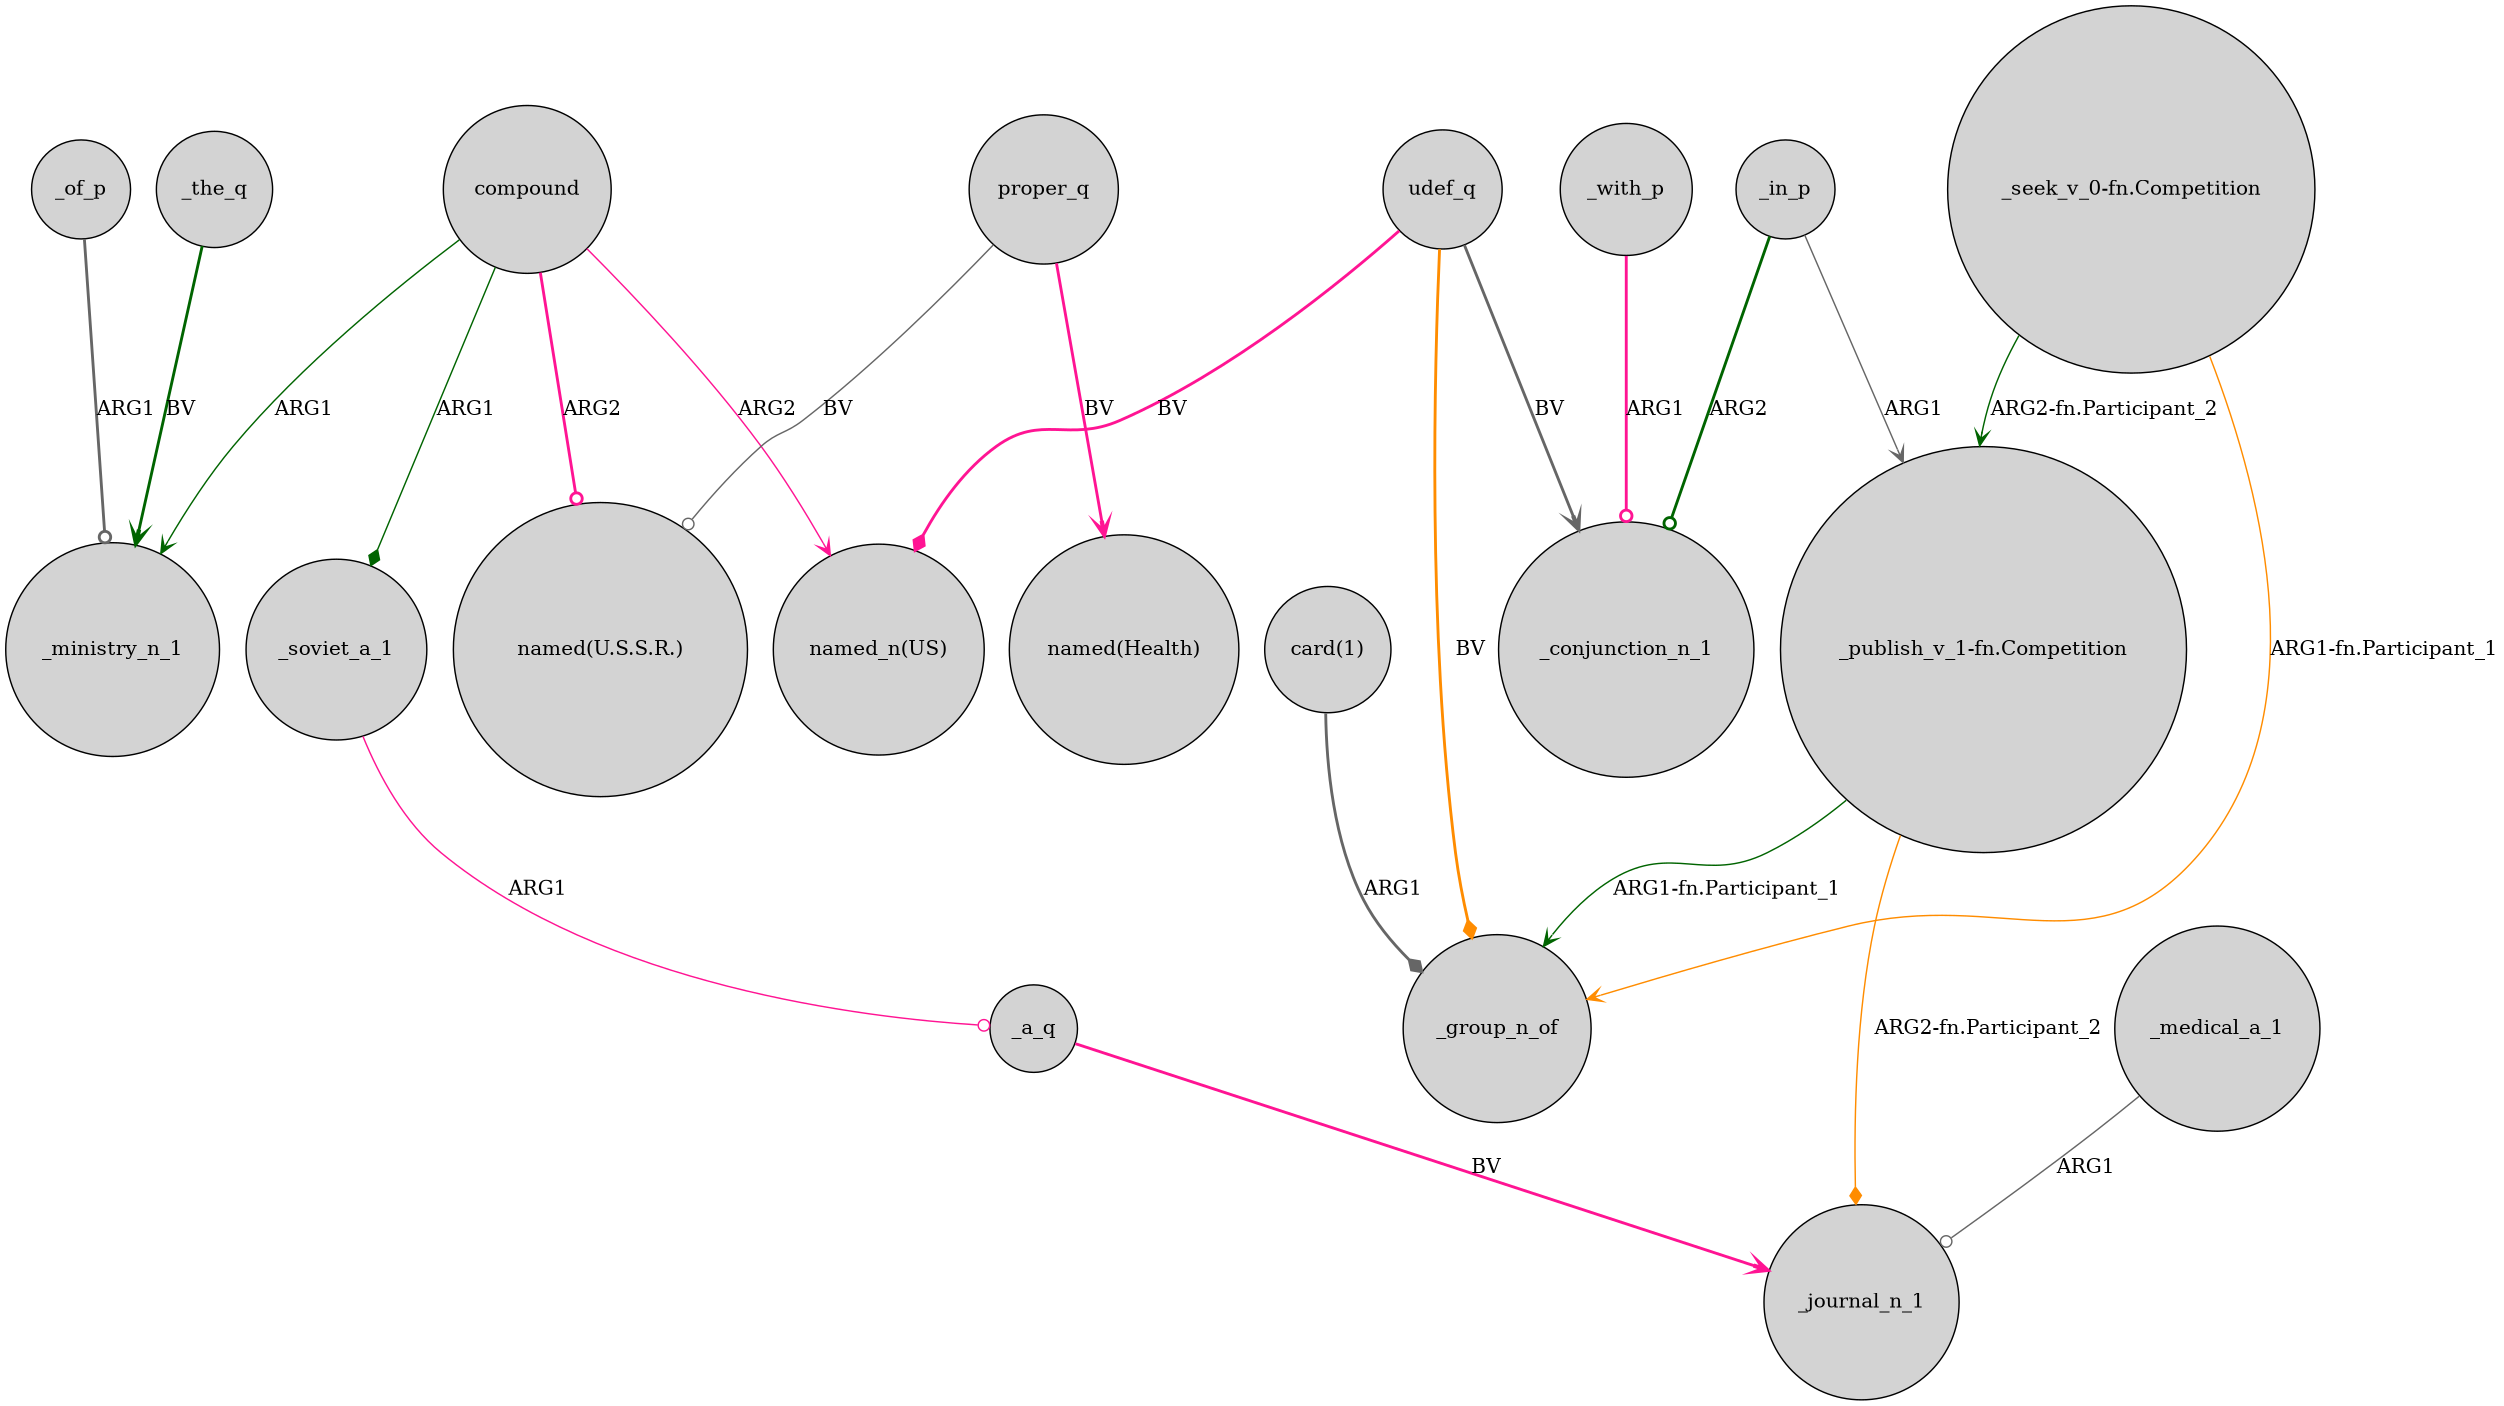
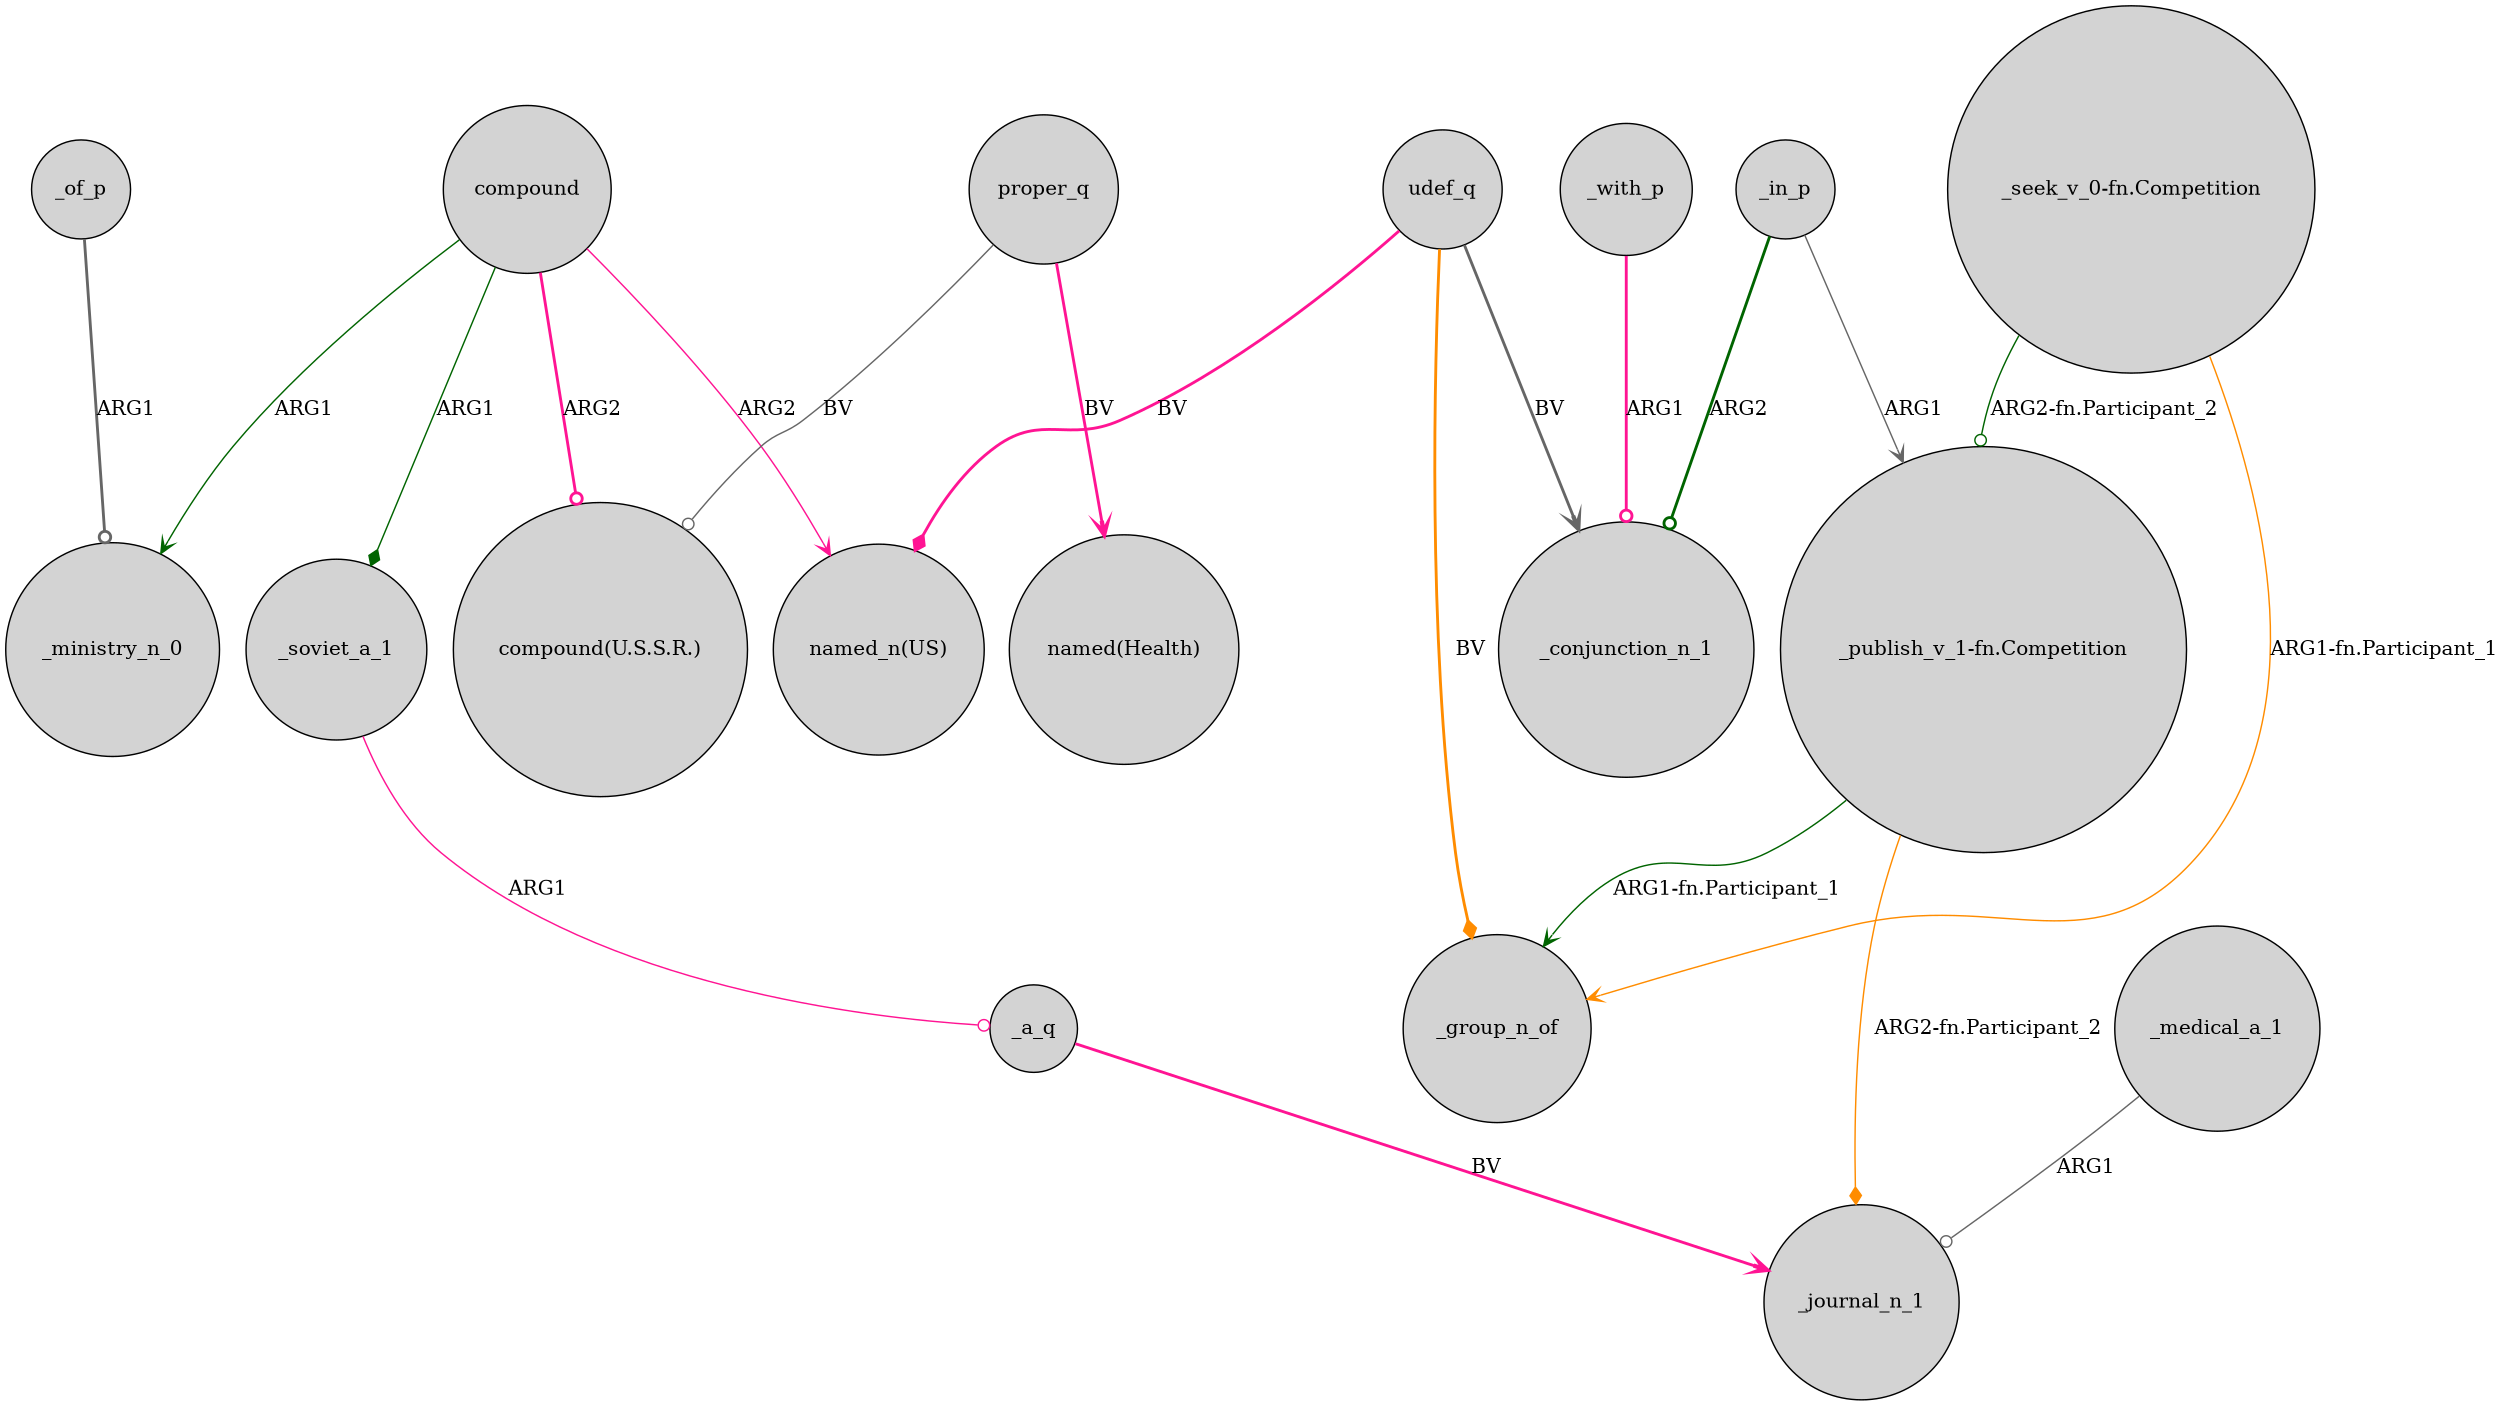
node "_the_q": removed
edge "_seek_v_0-fn.Competition" -> "_publish_v_1-fn.Competition": arrowhead vee -> odot
node "_ministry_n_1": label "_ministry_n_1" -> "_ministry_n_0"
node "named(U.S.S.R.)": label "named(U.S.S.R.)" -> "compound(U.S.S.R.)"
node "card(1)": removed
